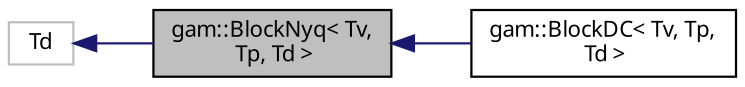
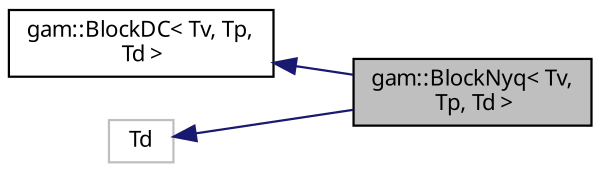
edge "gam::BlockDC< Tv, Tp, Td >" -> "gam::BlockNyq< Tv, Tp, Td >": reversed
